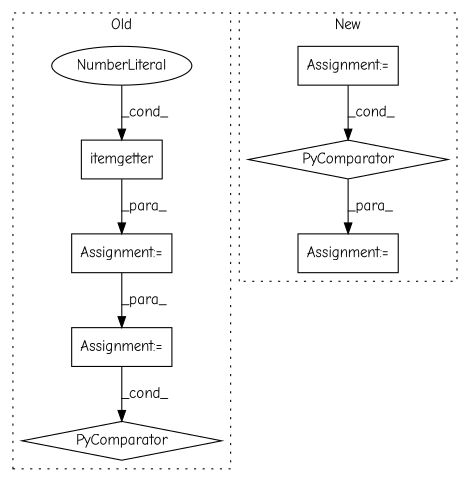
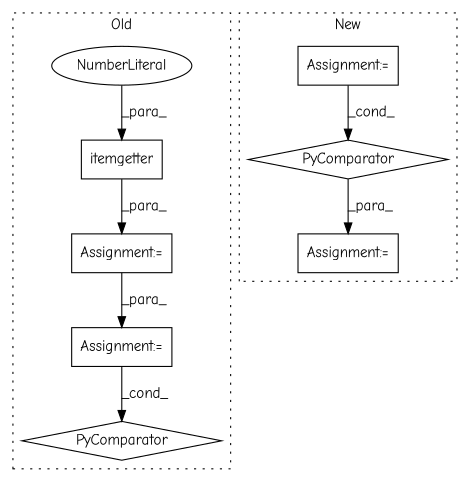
edge "NumberLiteral" -> "itemgetter": label "_cond_" -> "_para_"
